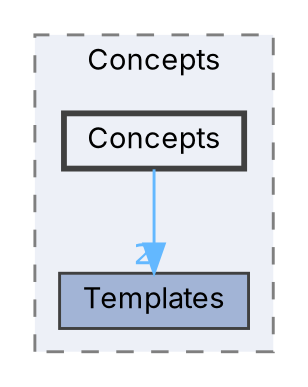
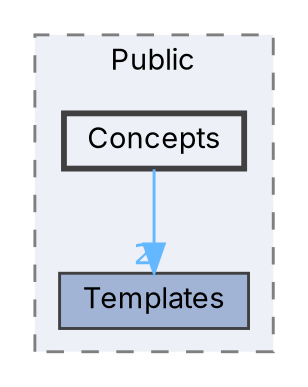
cluster "Concepts": label "Concepts" -> "Public"
